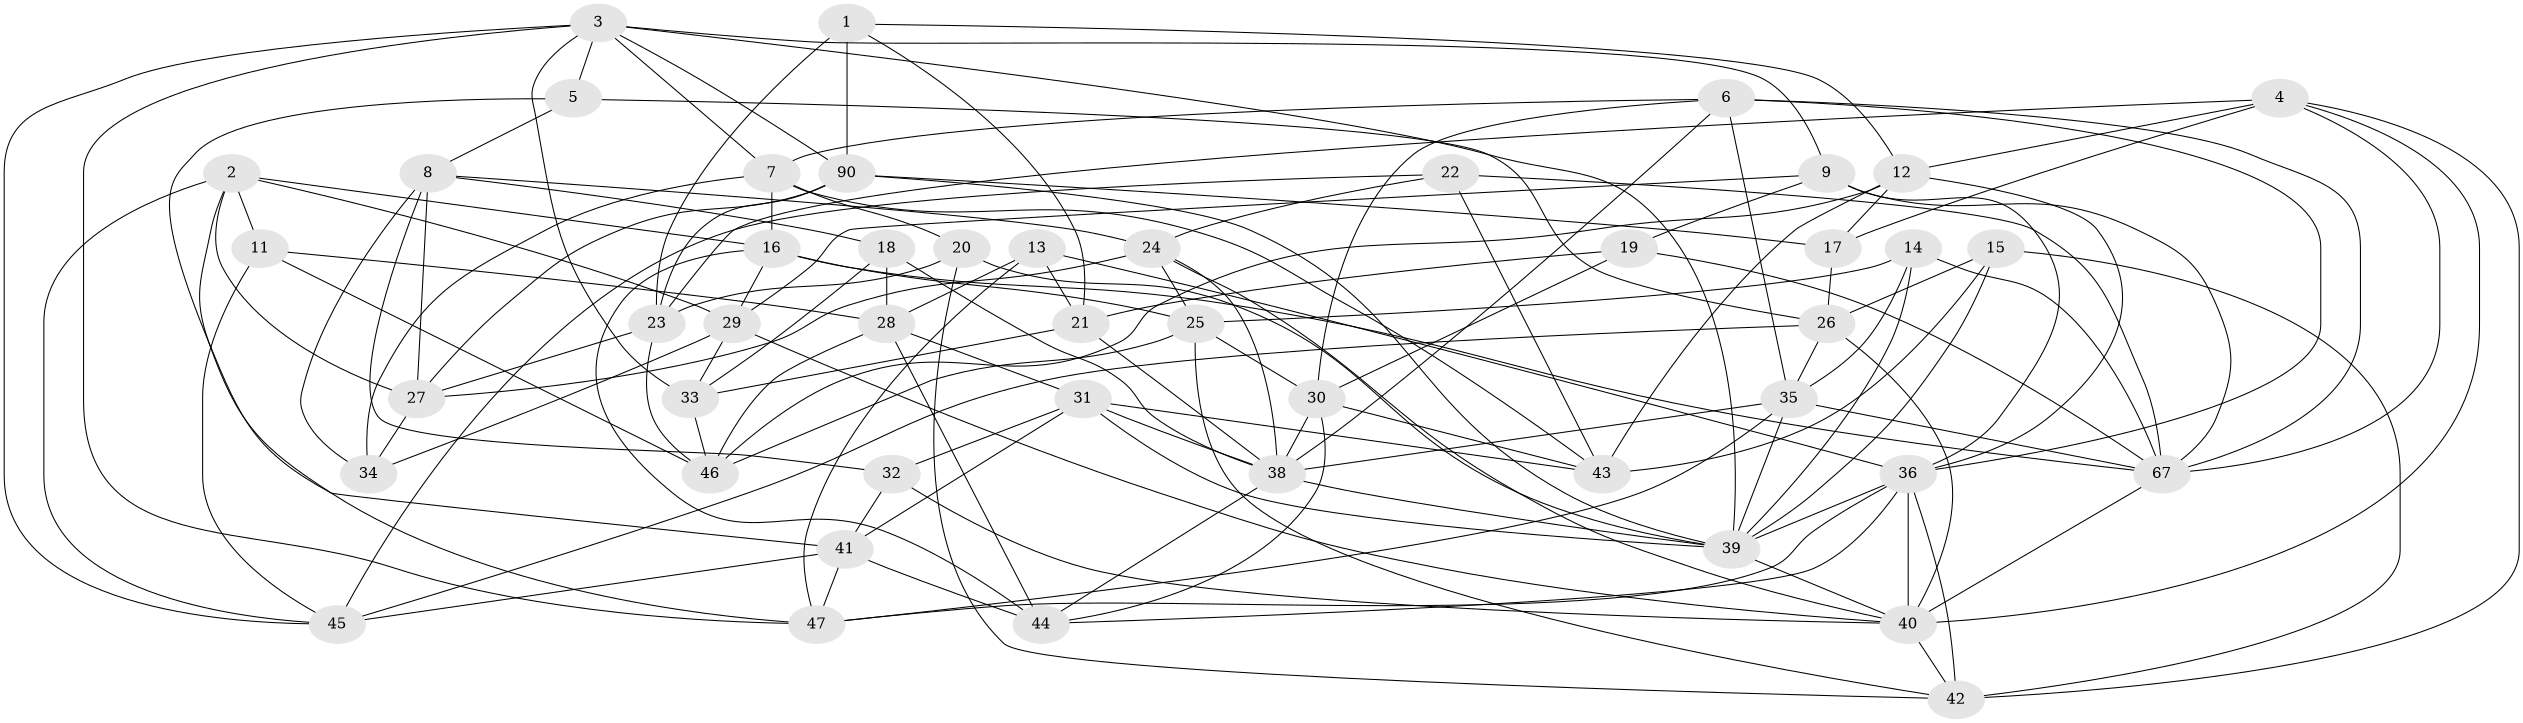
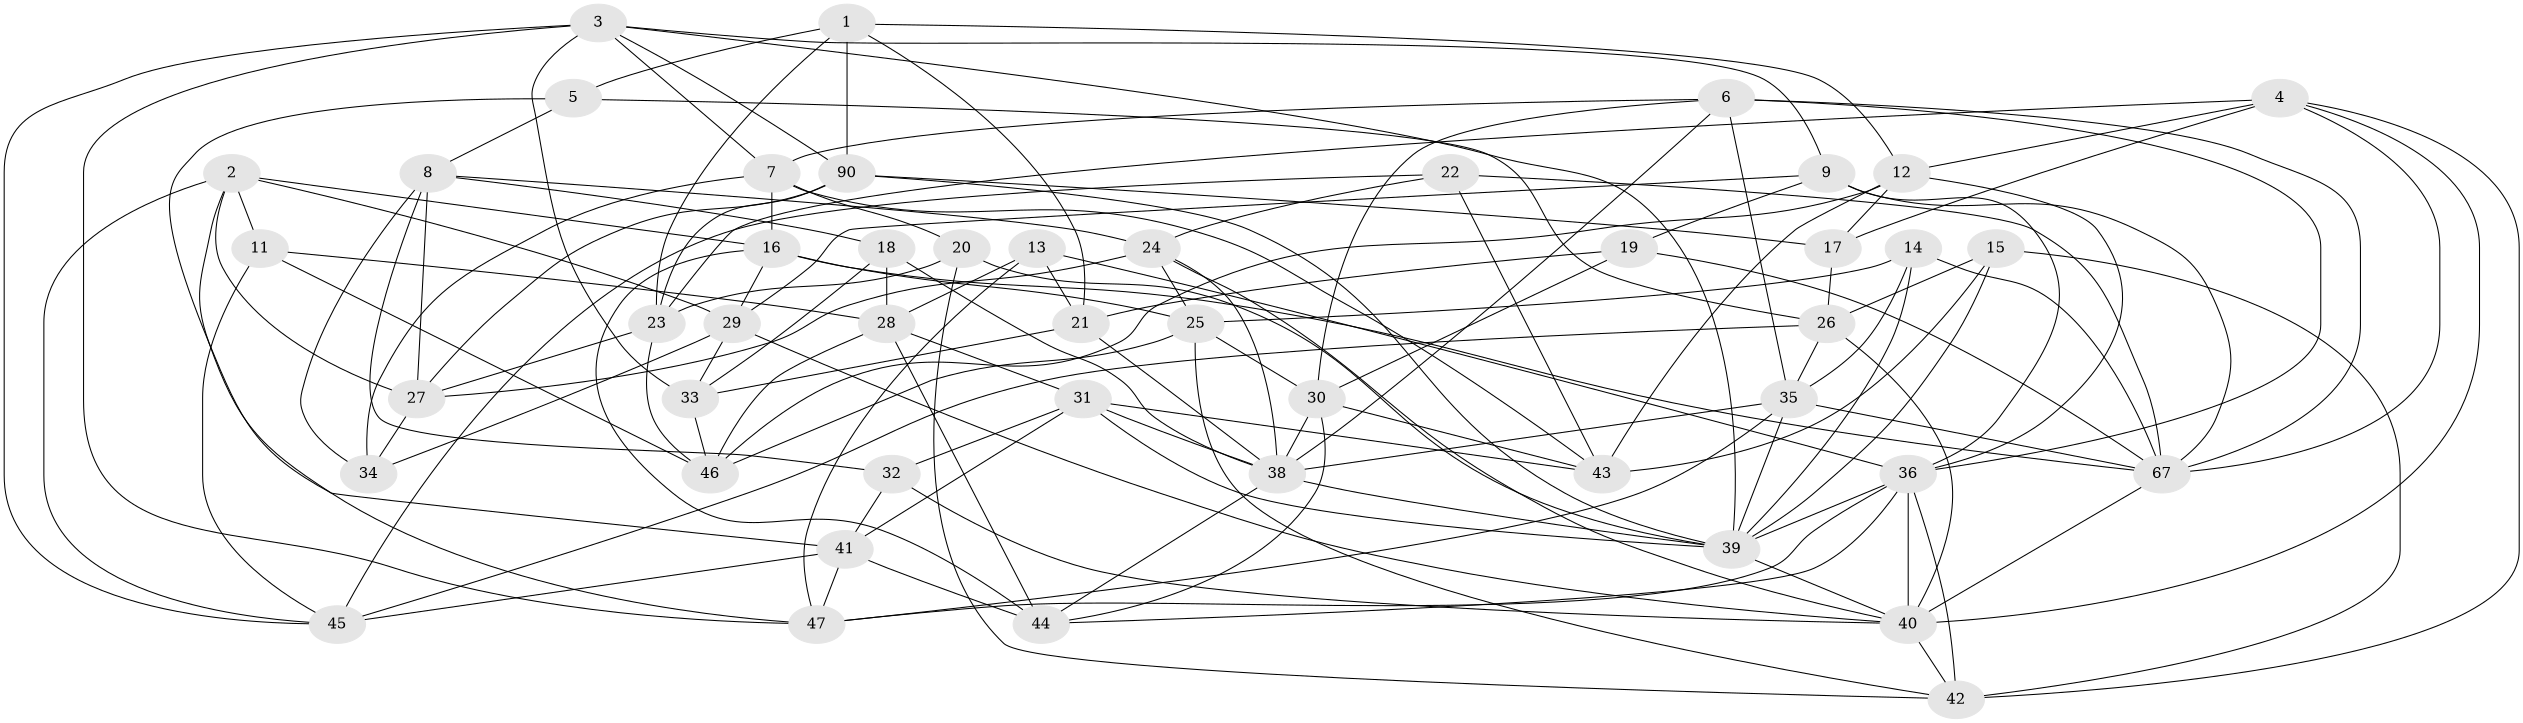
edge "3" -- "5": now "1" -- "5"
